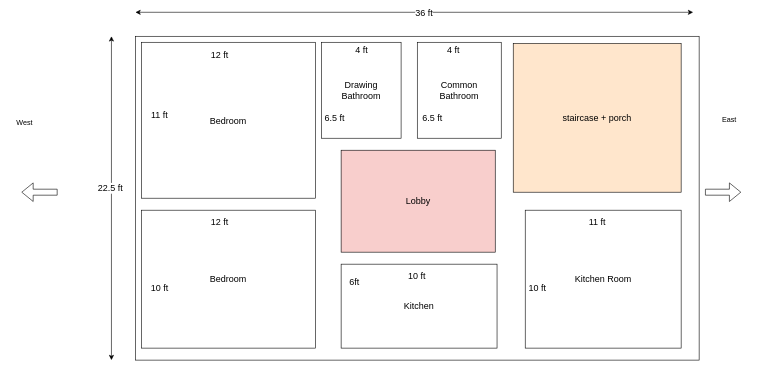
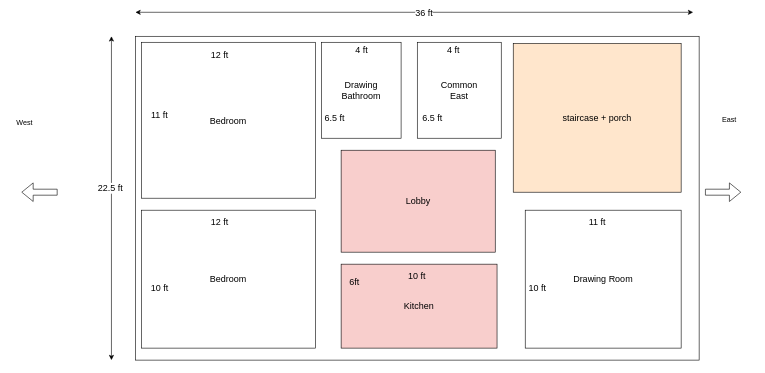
node "Common Bathroom": label "Common Bathroom" -> "Common East"
node "Kitchen Room": label "Kitchen Room" -> "Drawing Room"
node "Kitchen": fillcolor #ffffff -> #f8cecc
